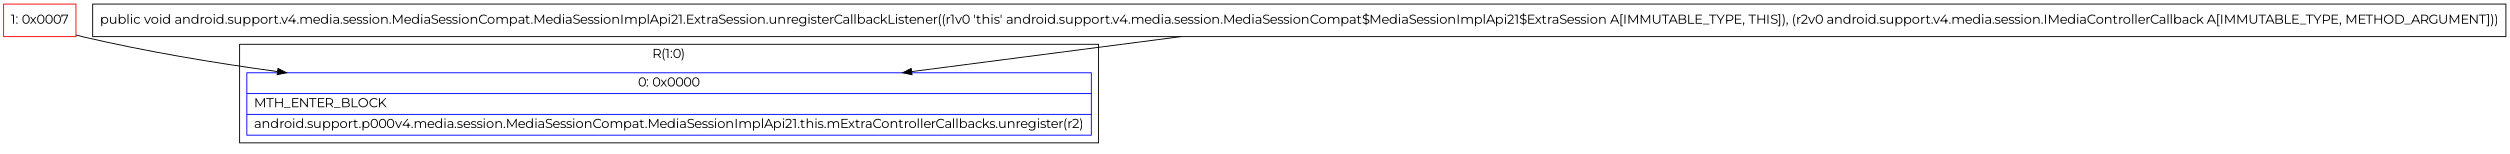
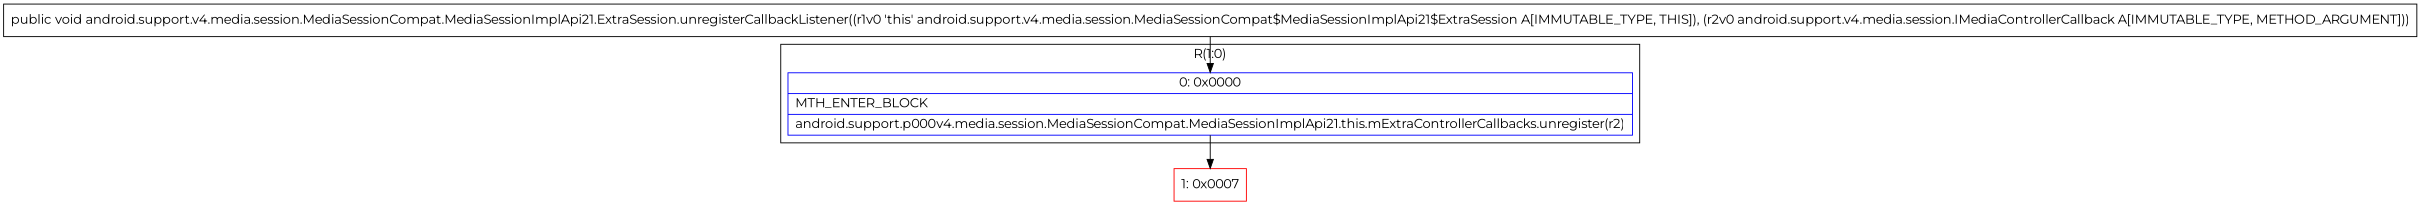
edge "1: 0x0007" -> "0: 0x0000": reversed
